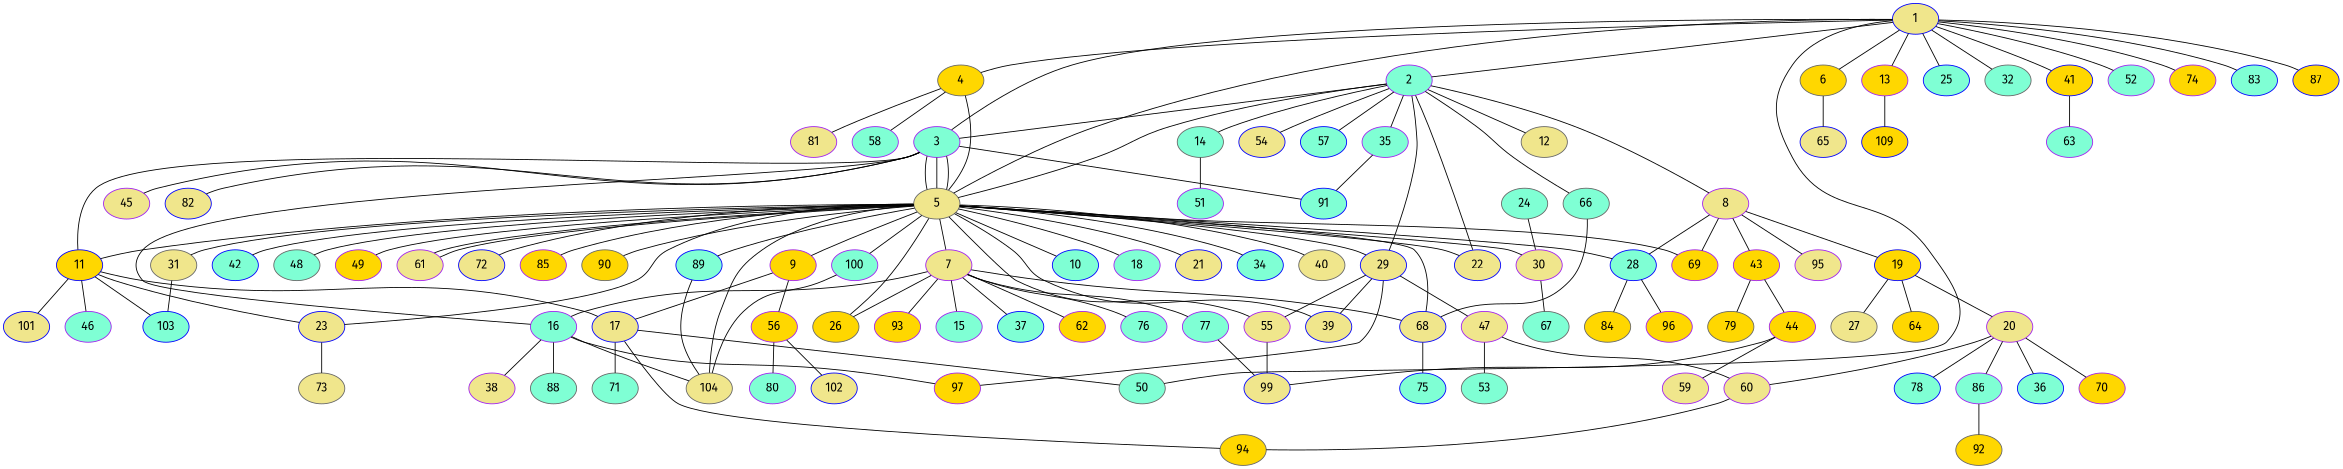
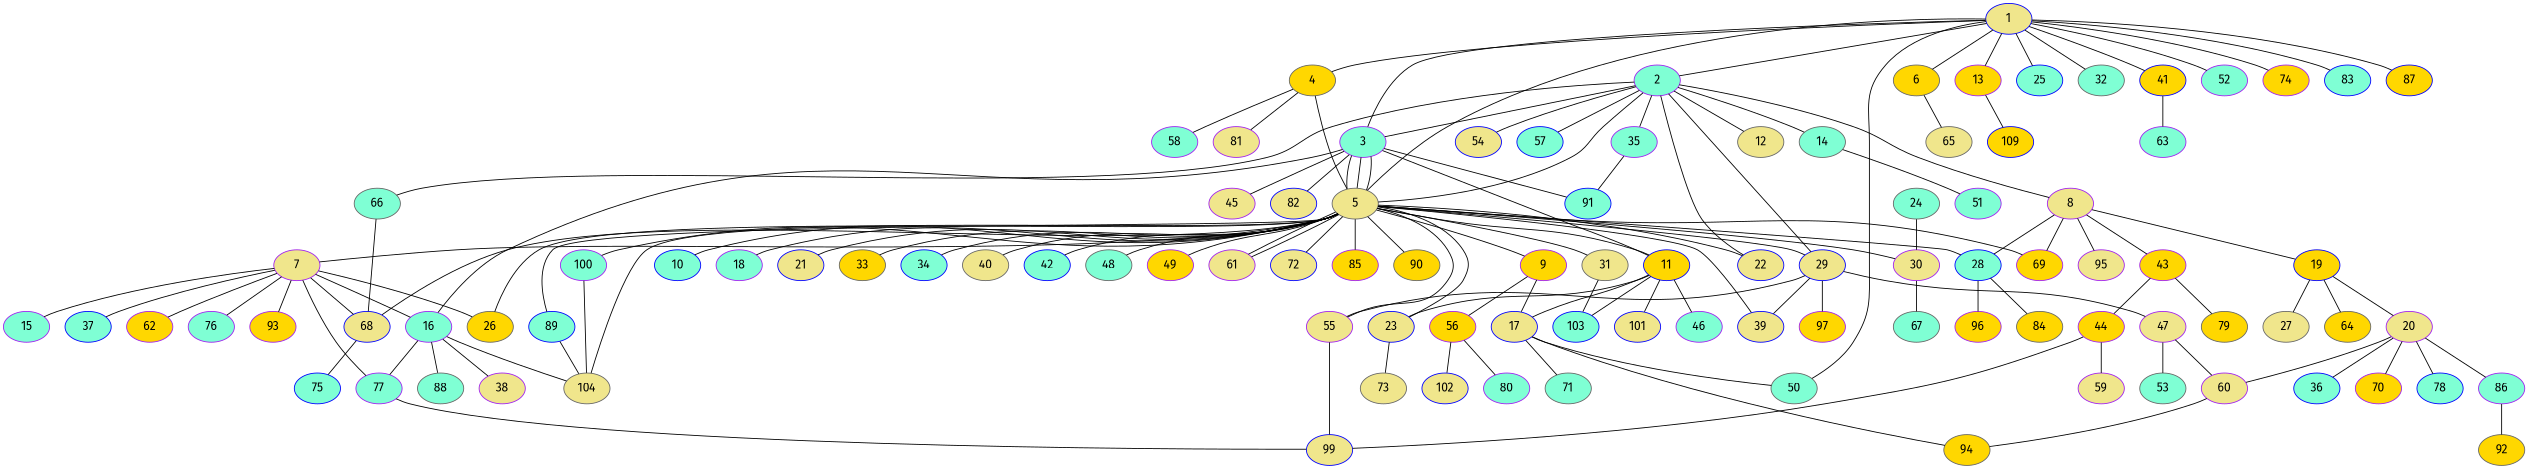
node "65": color blue -> gray40
node "33": added
edge "16" -- "97": now "16" -- "77"
